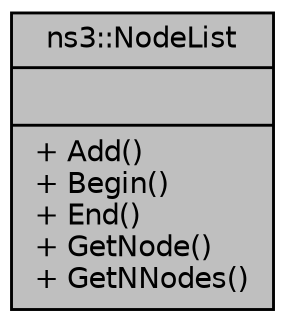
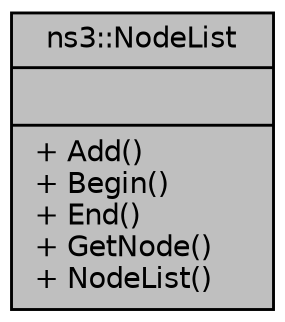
node "ns3::NodeList": text "+ GetNNodes()" -> "+ NodeList()"
